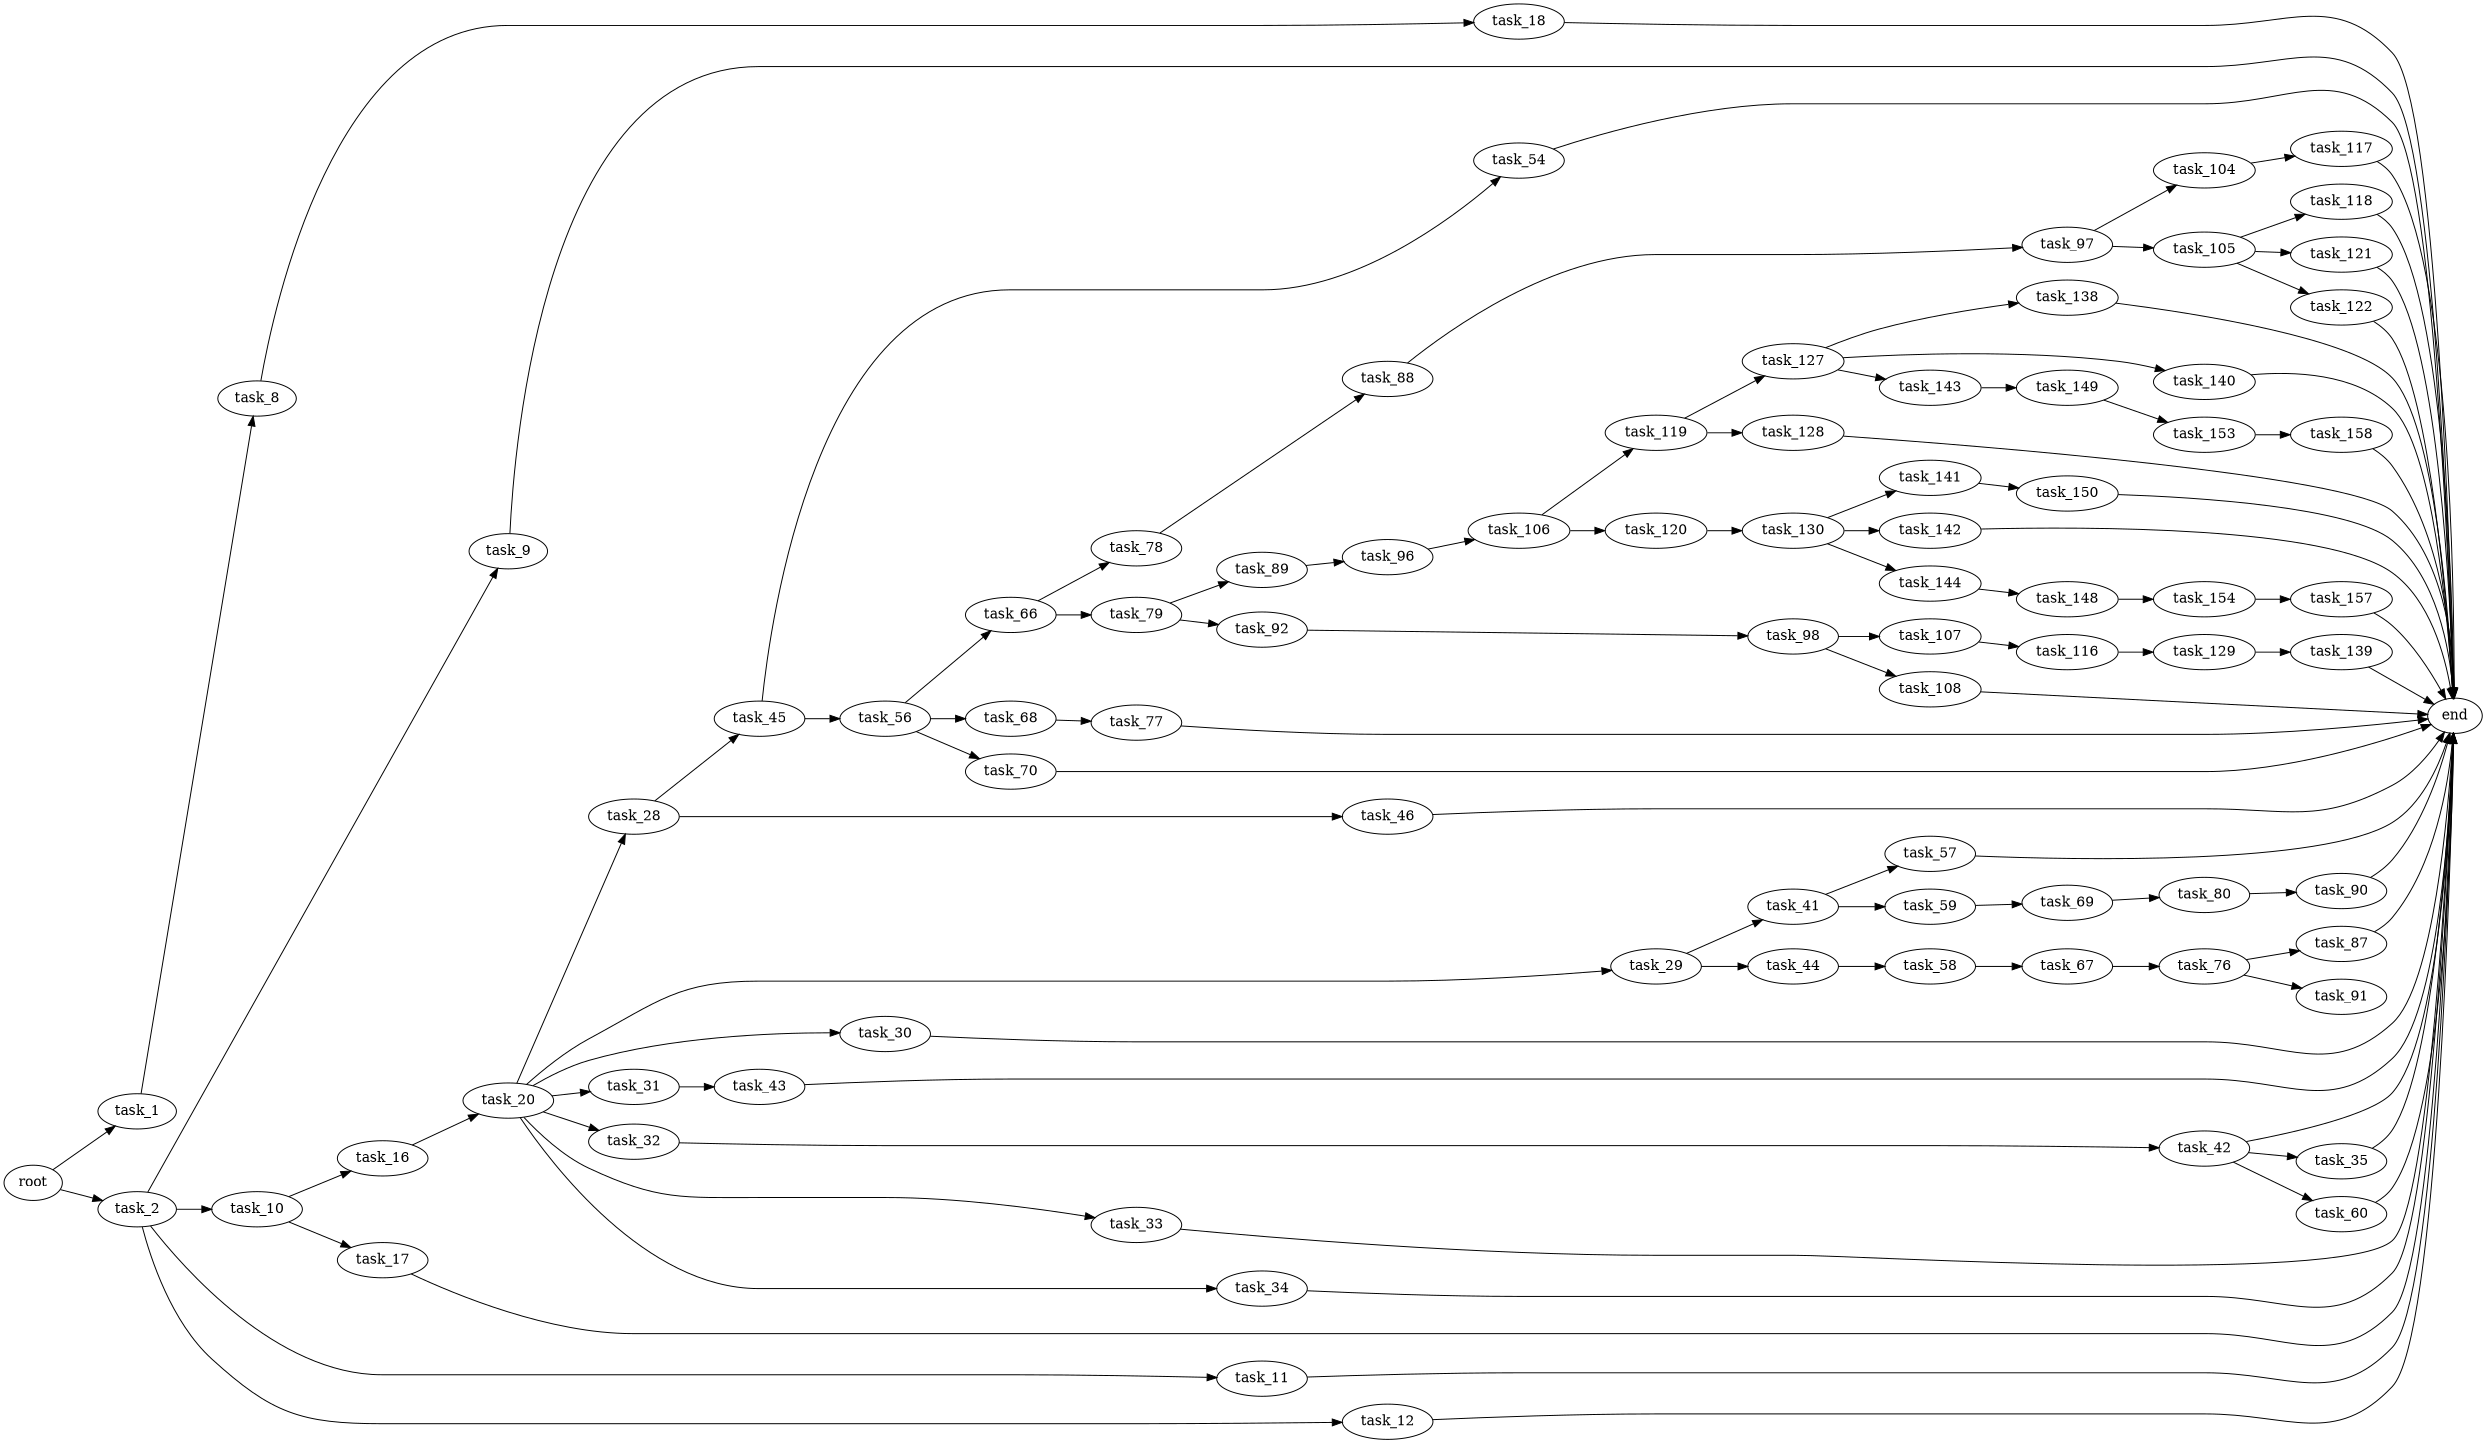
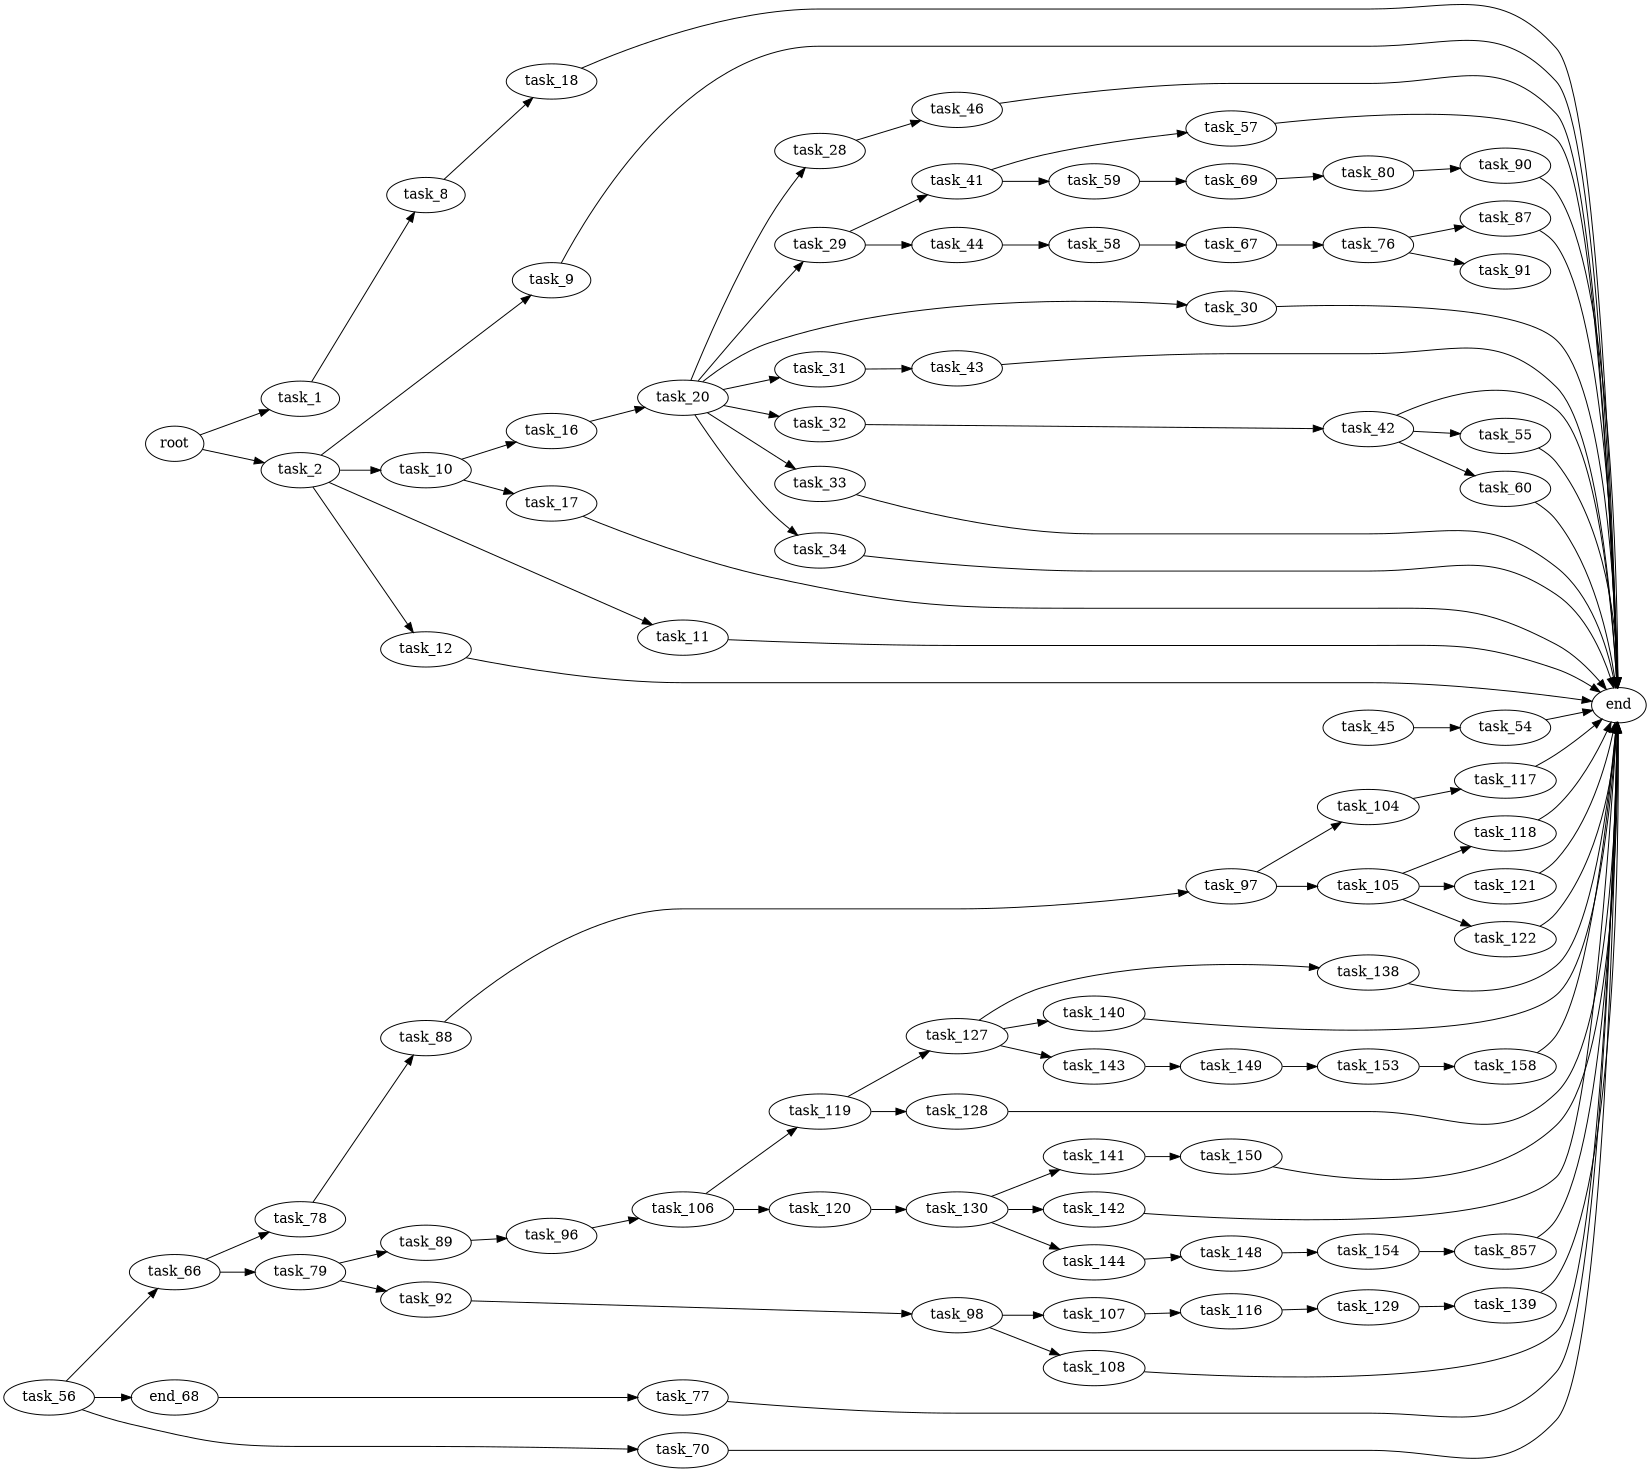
node "task_157": label "task_157" -> "task_857"
edge "task_45" -> "task_56": removed
node "task_68": label "task_68" -> "end_68"
edge "task_28" -> "task_45": removed
node "task_35": label "task_35" -> "task_55"
